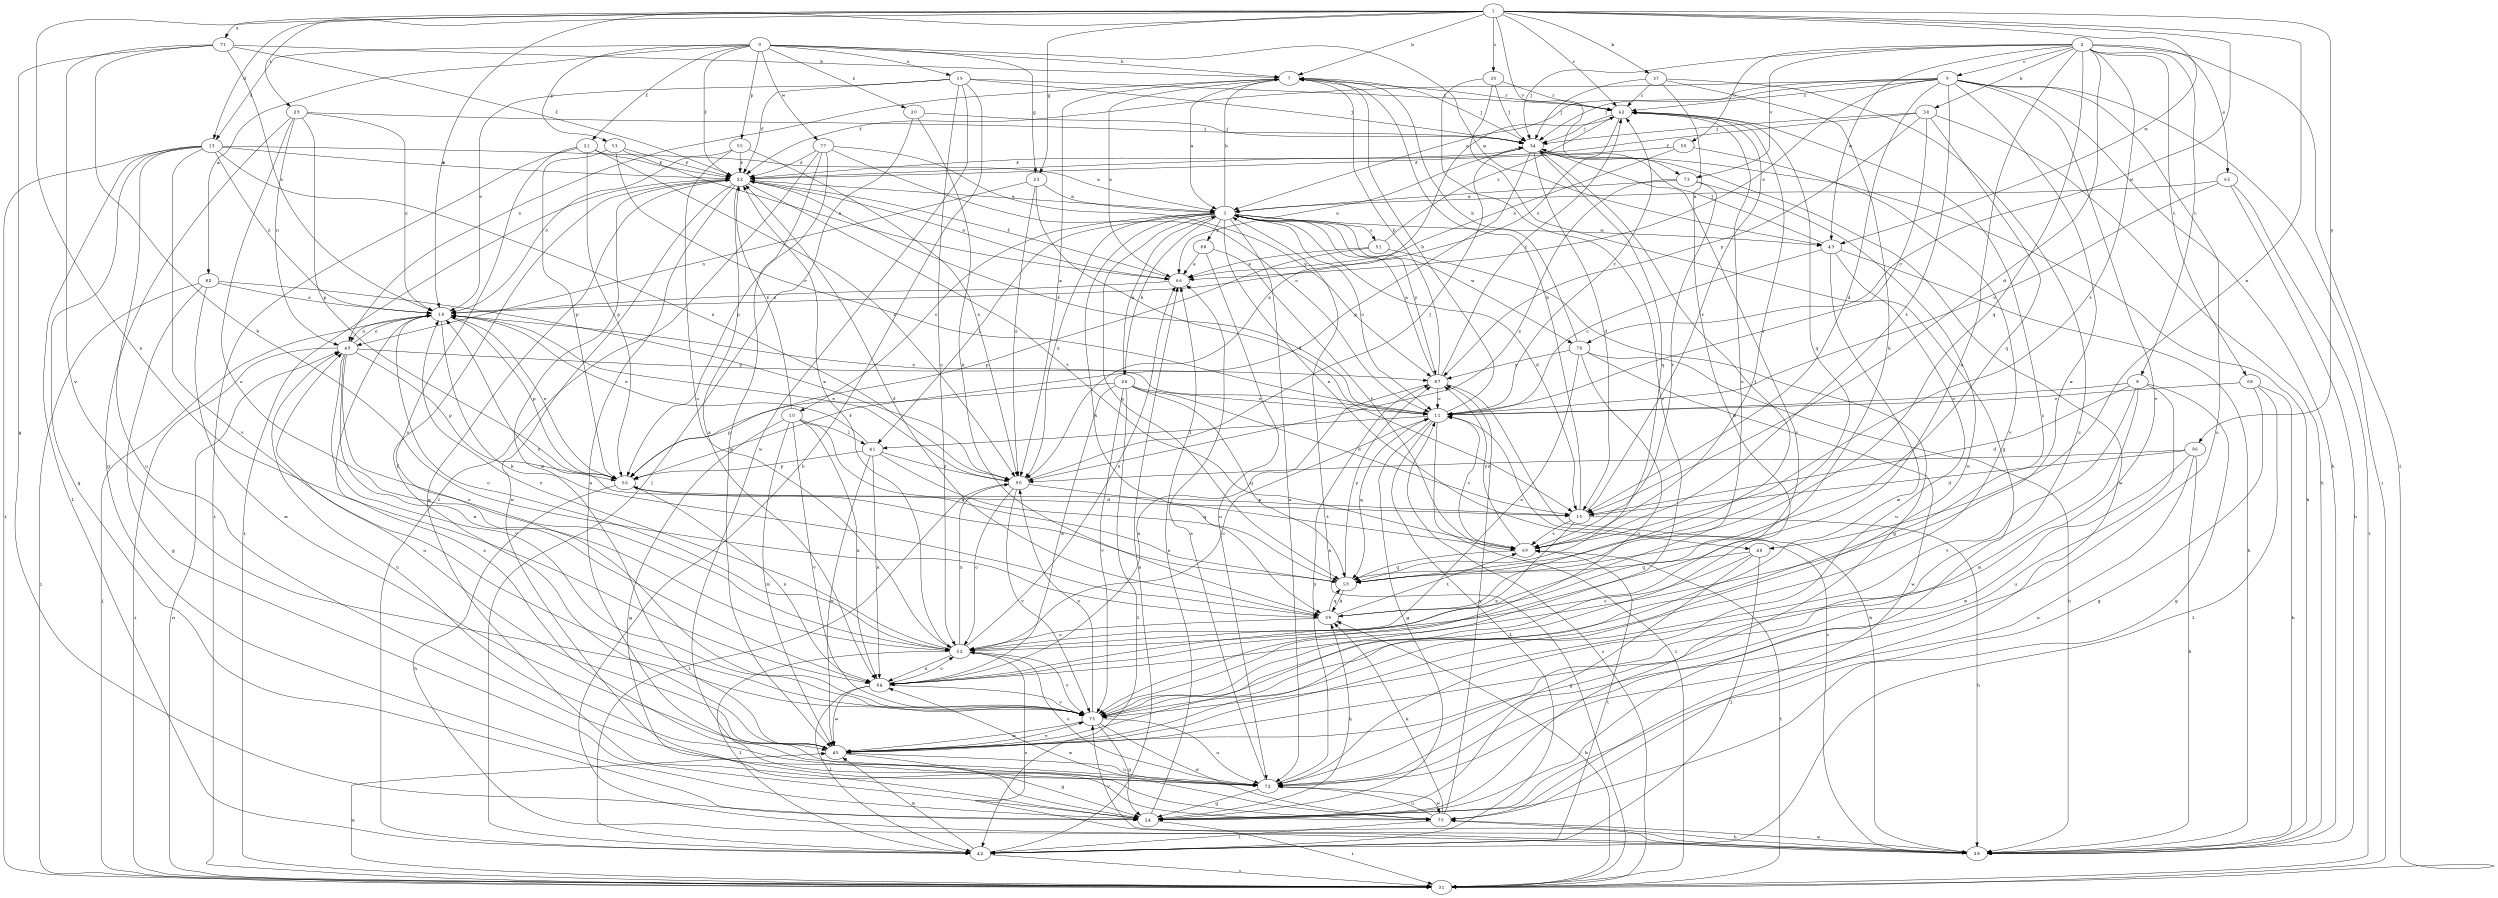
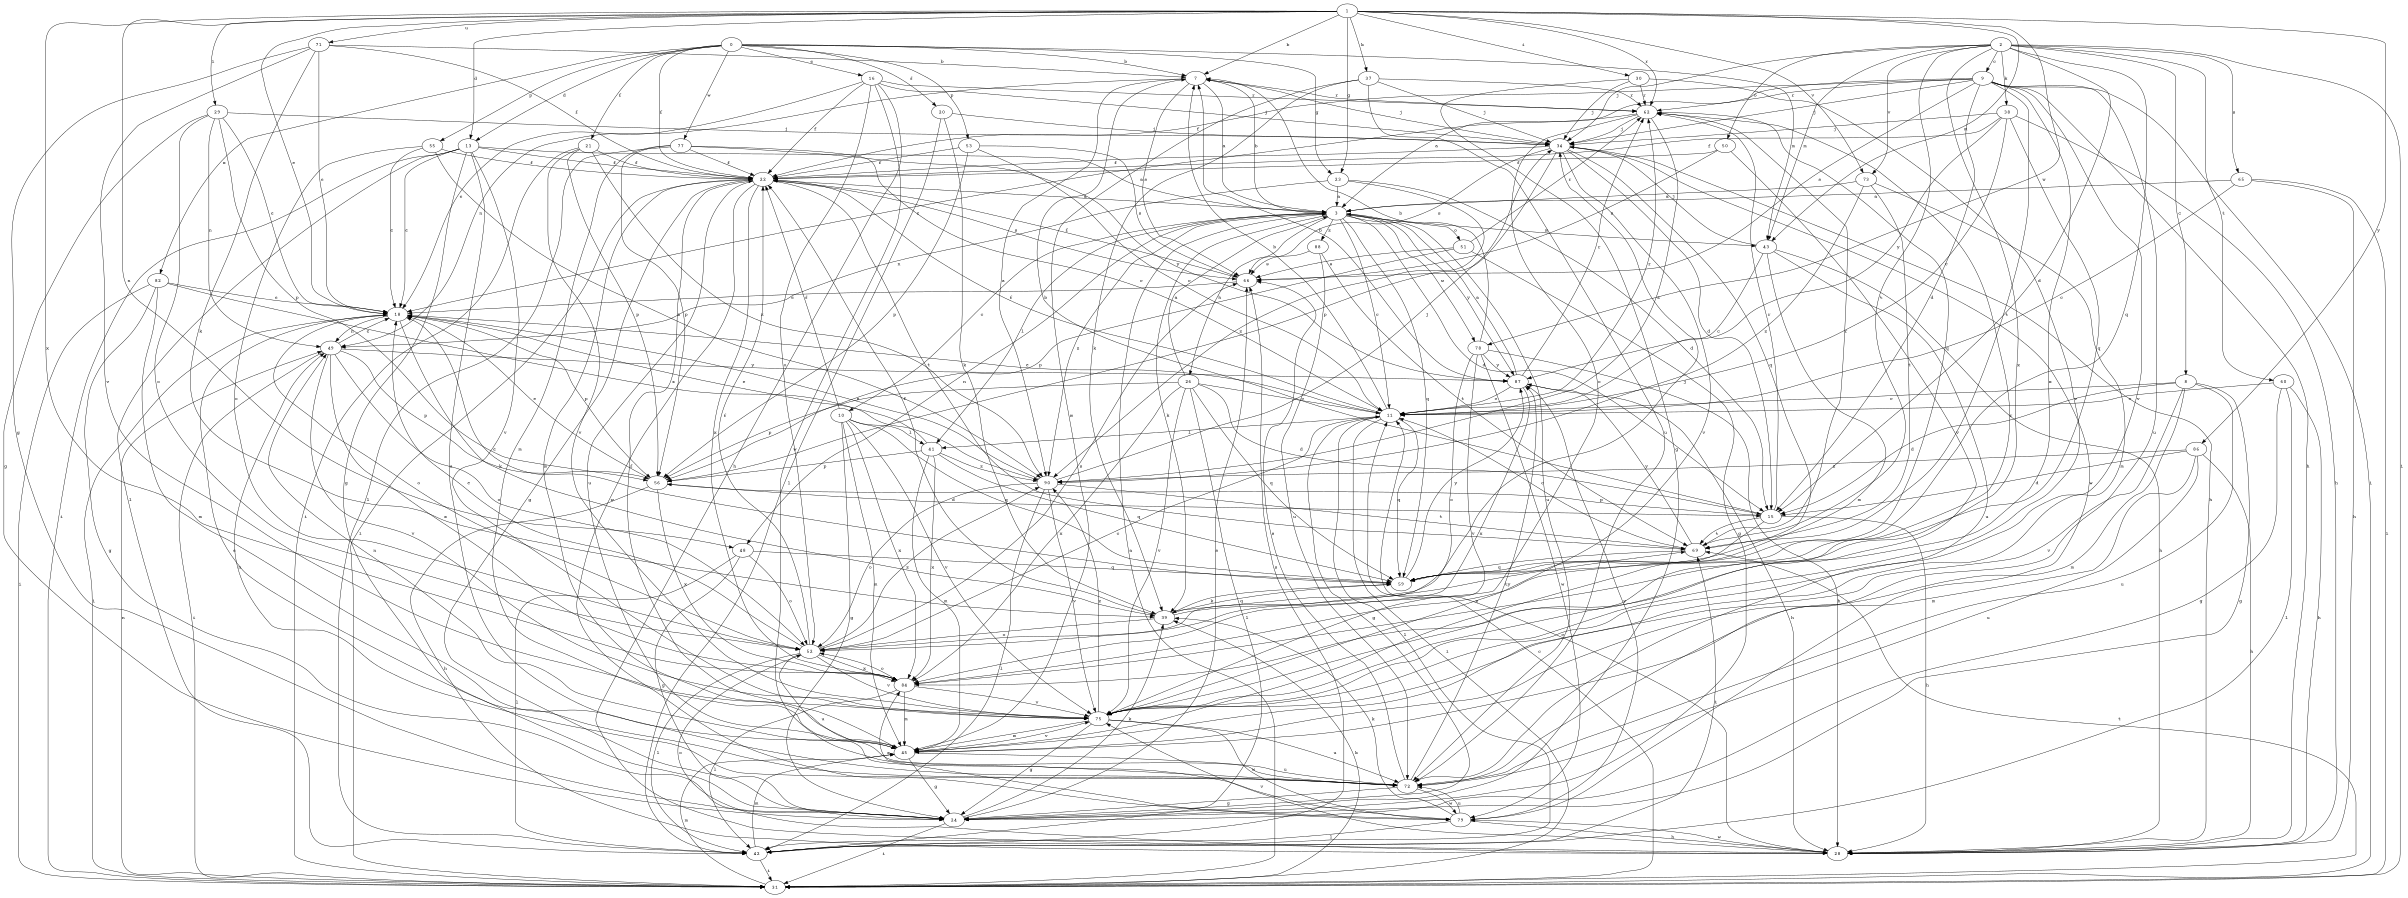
node "19": label "19" -> "16"
edge "13" -> "90": removed, label "z"
node "68": label "68" -> "60"
edge "84" -> "45": label "w" -> "m"
